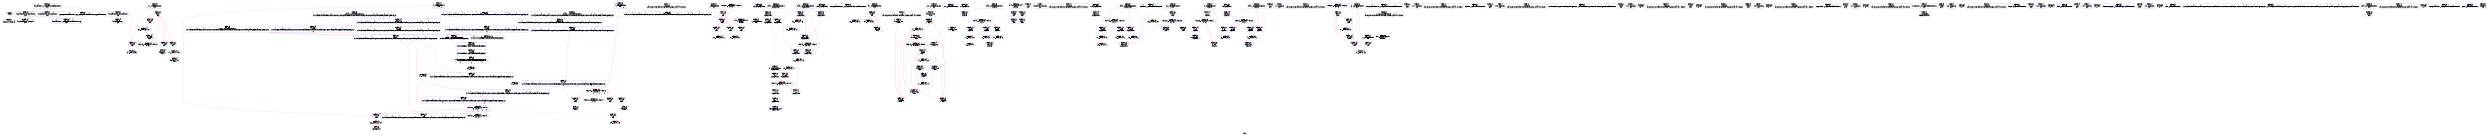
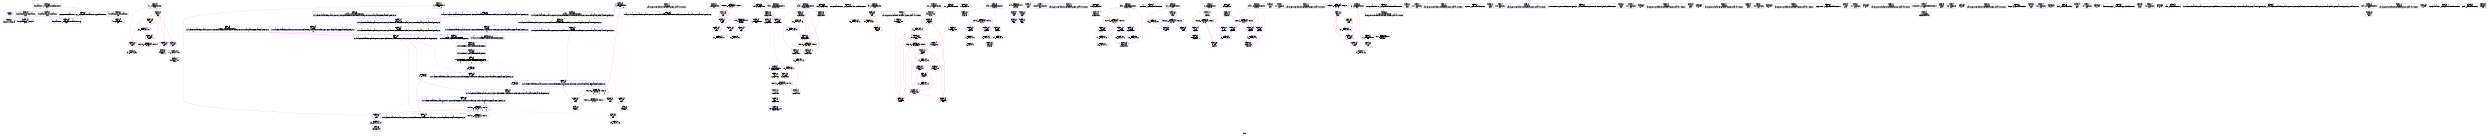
node "NodeID: 367": text "0th arg _Z3Powxx" -> "0th arg _Z3ZStL"
